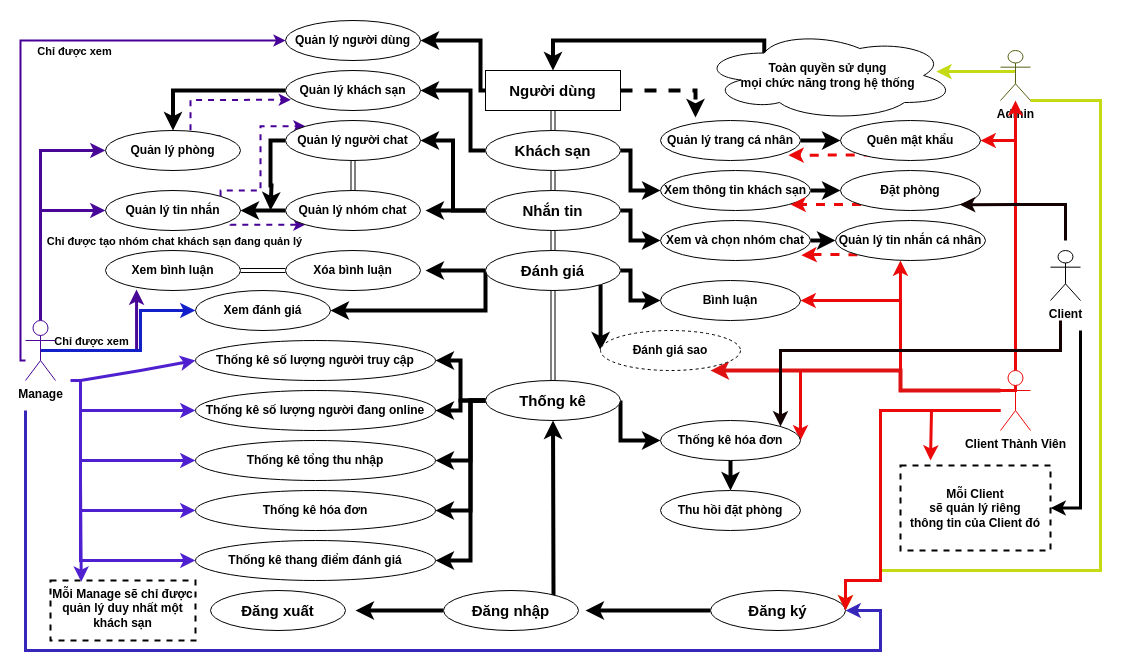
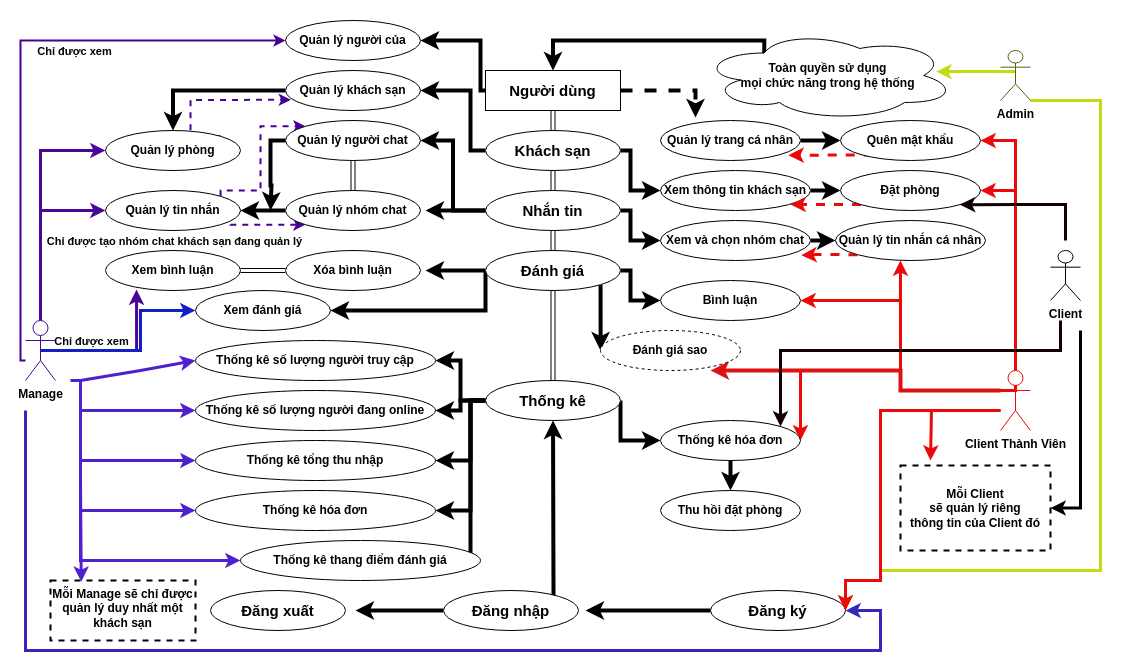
node "Quản lý người dùng": label "Quản lý người dùng" -> "Quản lý người của"
edge "Client Thành Viên" -> "Admin": now "Client Thành Viên" -> "Đặt phòng"
node "Thống kê thang điểm đánh giá": moved (316, 561) -> (361, 561)
